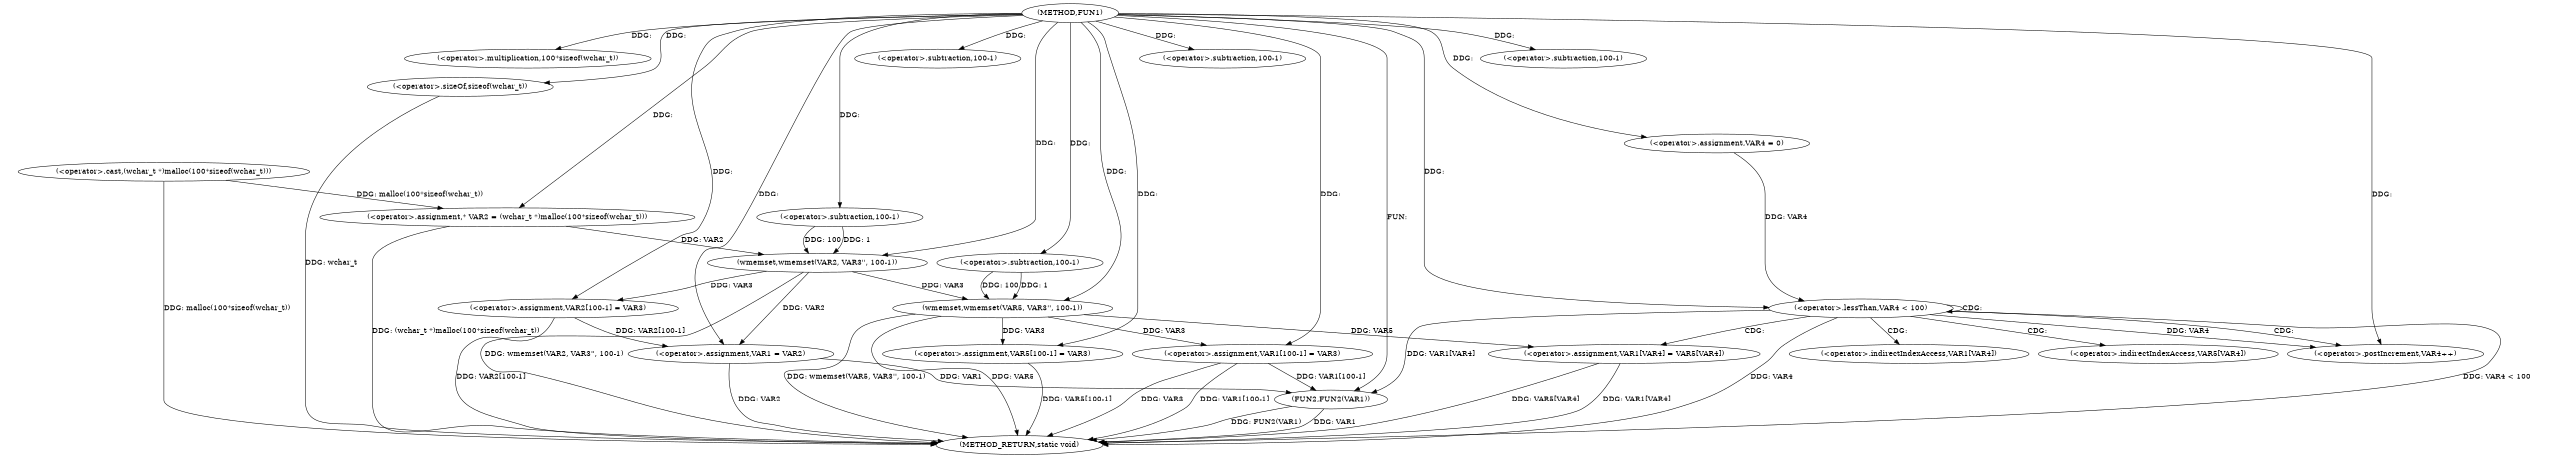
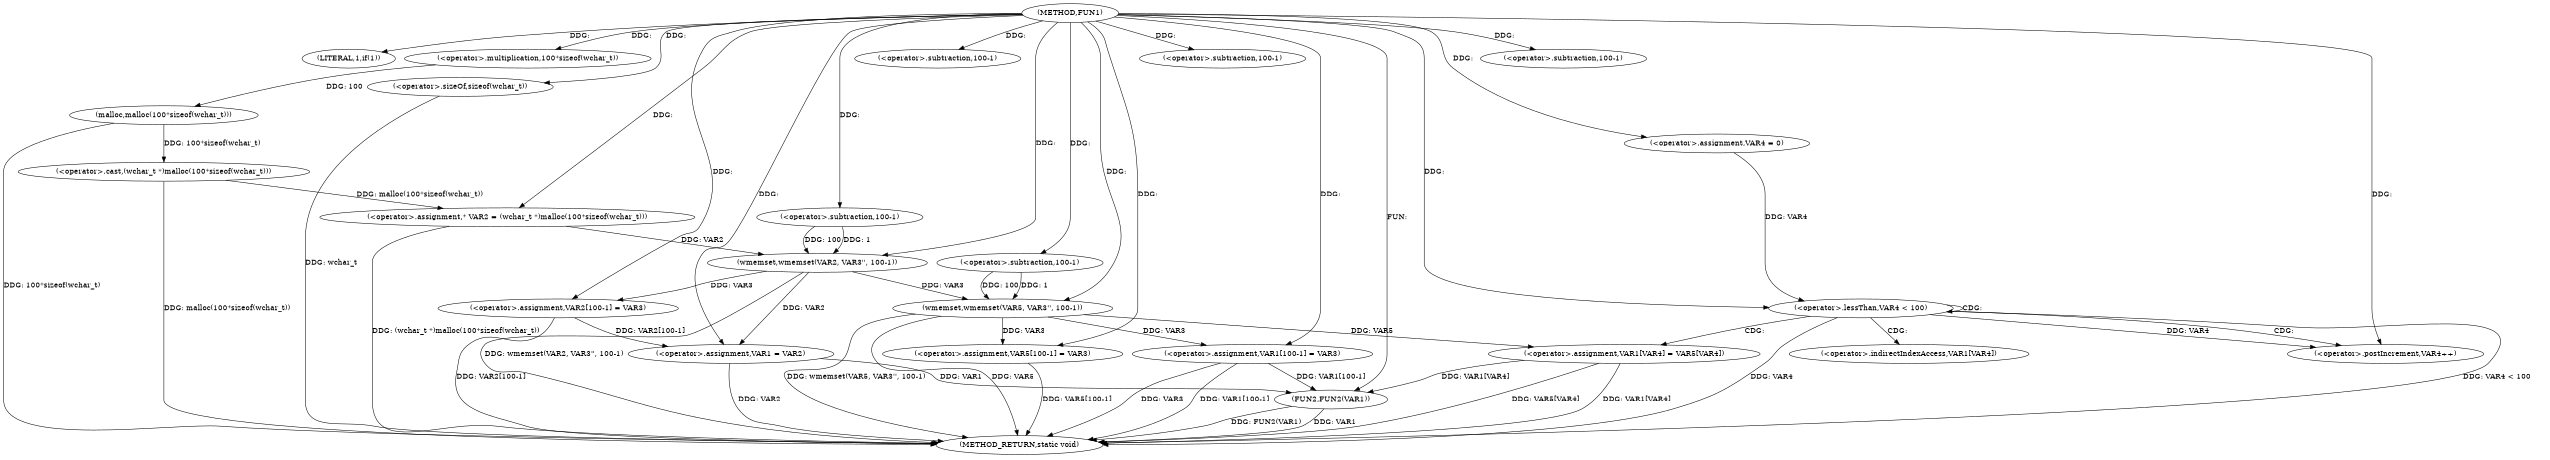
node "(LITERAL,1,if(1))": added
node "(malloc,malloc(100*sizeof(wchar_t)))": added
edge "(<operator>.lessThan,VAR4 < 100)" -> "(FUN2,FUN2(VAR1))": now "(<operator>.assignment,VAR1[VAR4] = VAR5[VAR4])" -> "(FUN2,FUN2(VAR1))"
node "(<operator>.indirectIndexAccess,VAR5[VAR4])": removed
